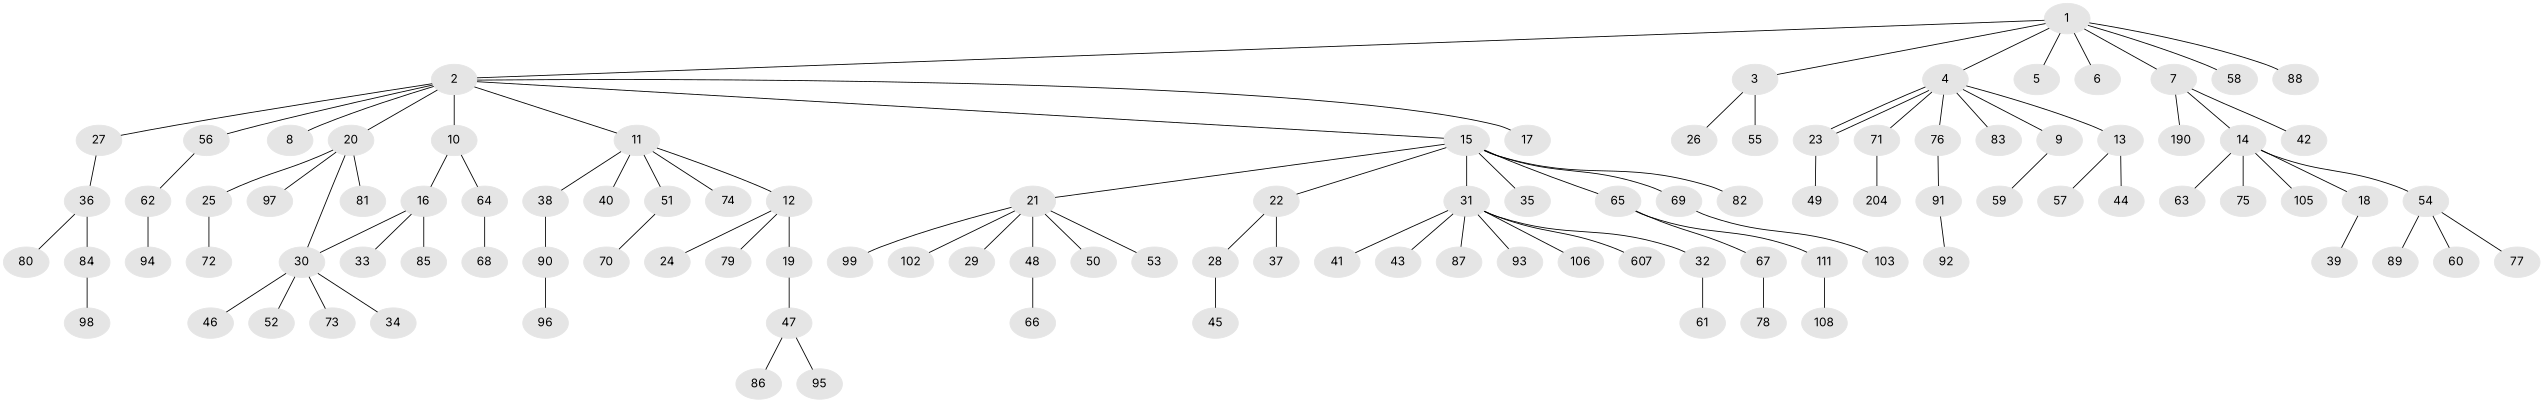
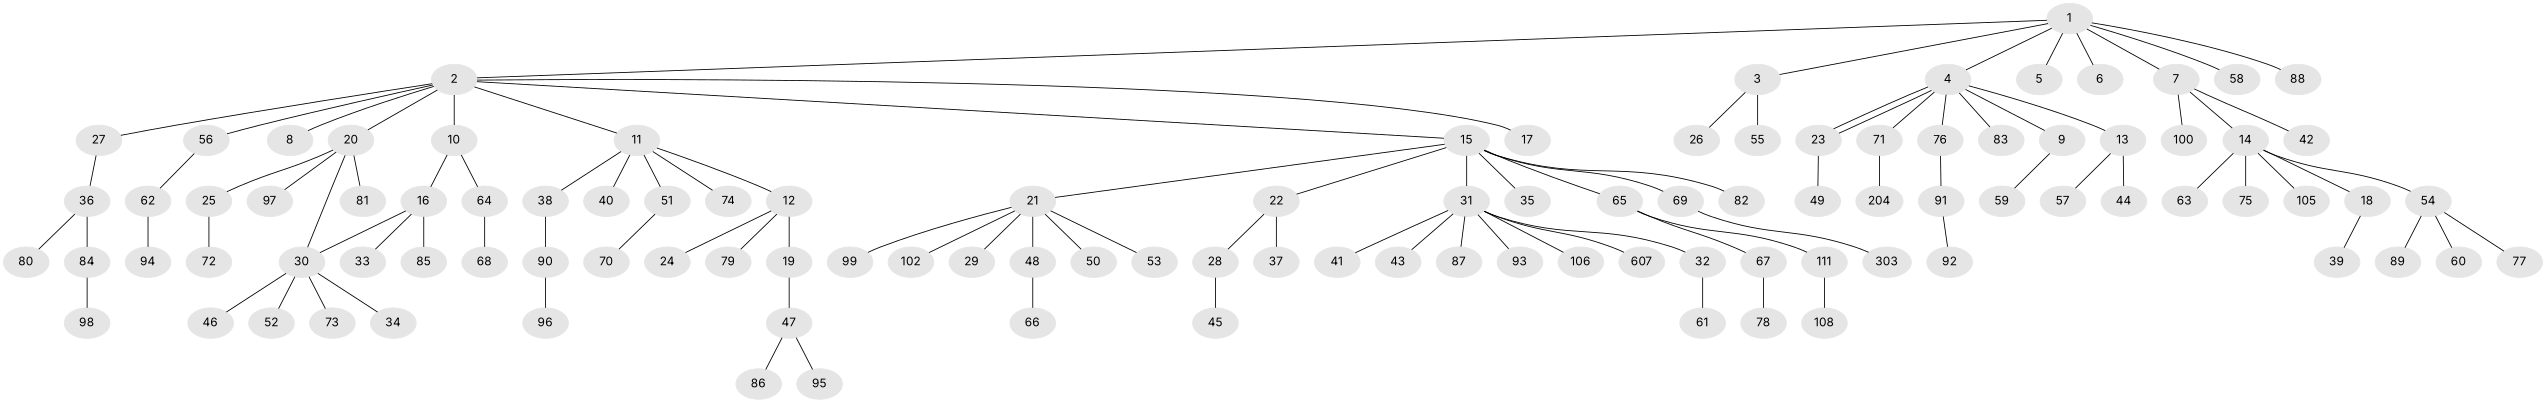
node "190": label "190" -> "100"
node "103": label "103" -> "303"
